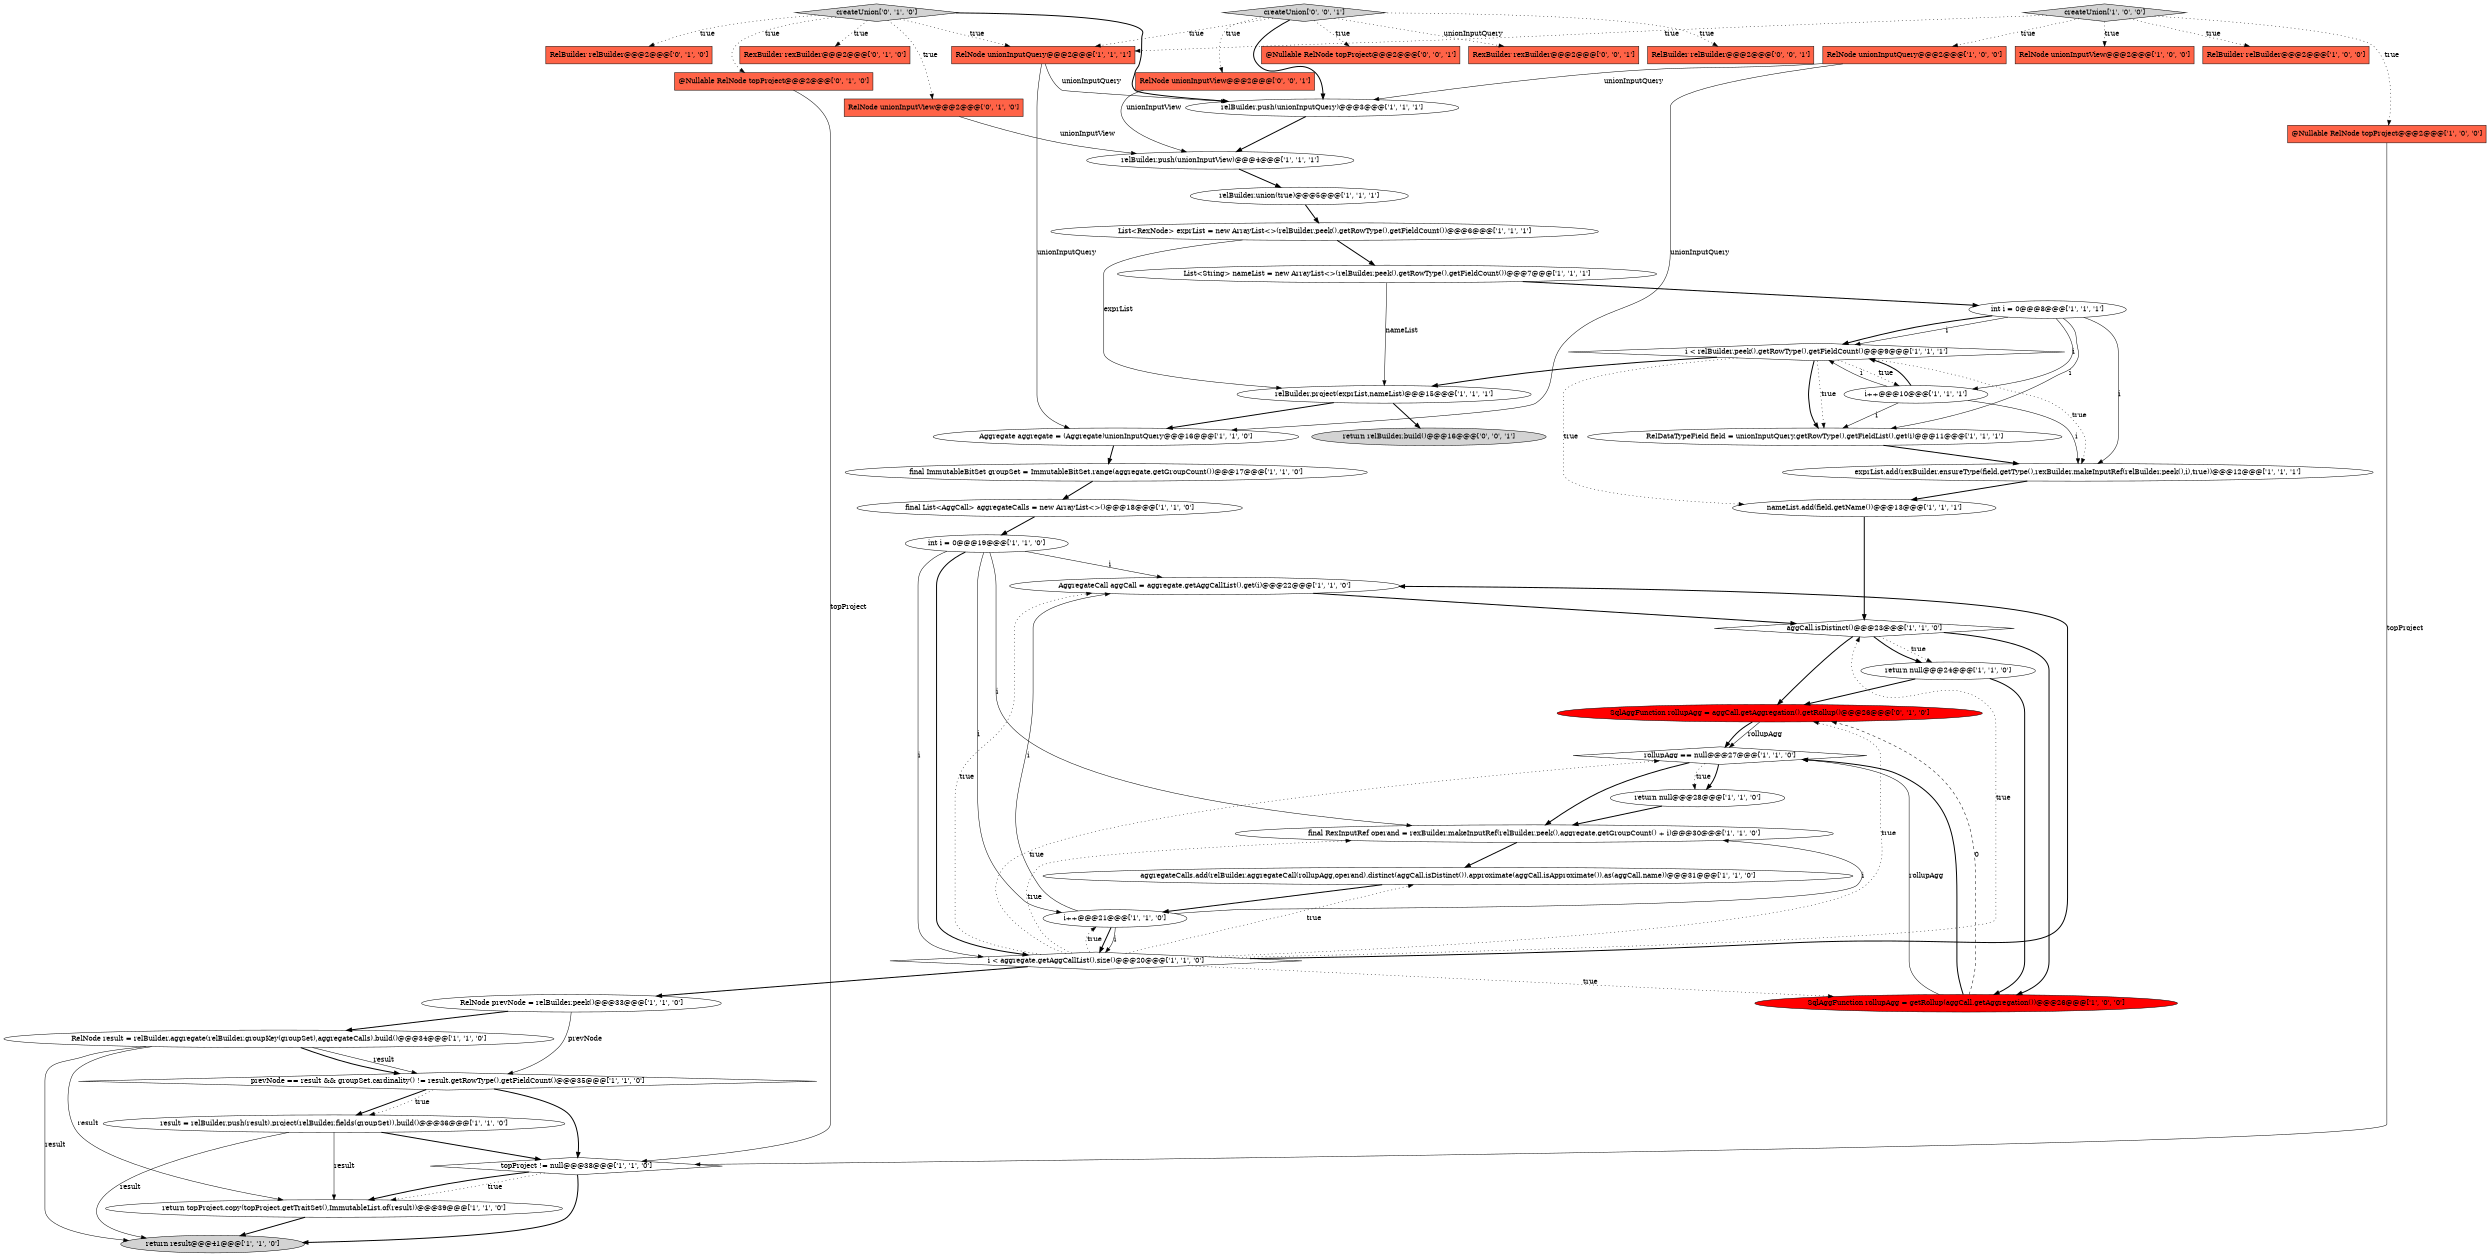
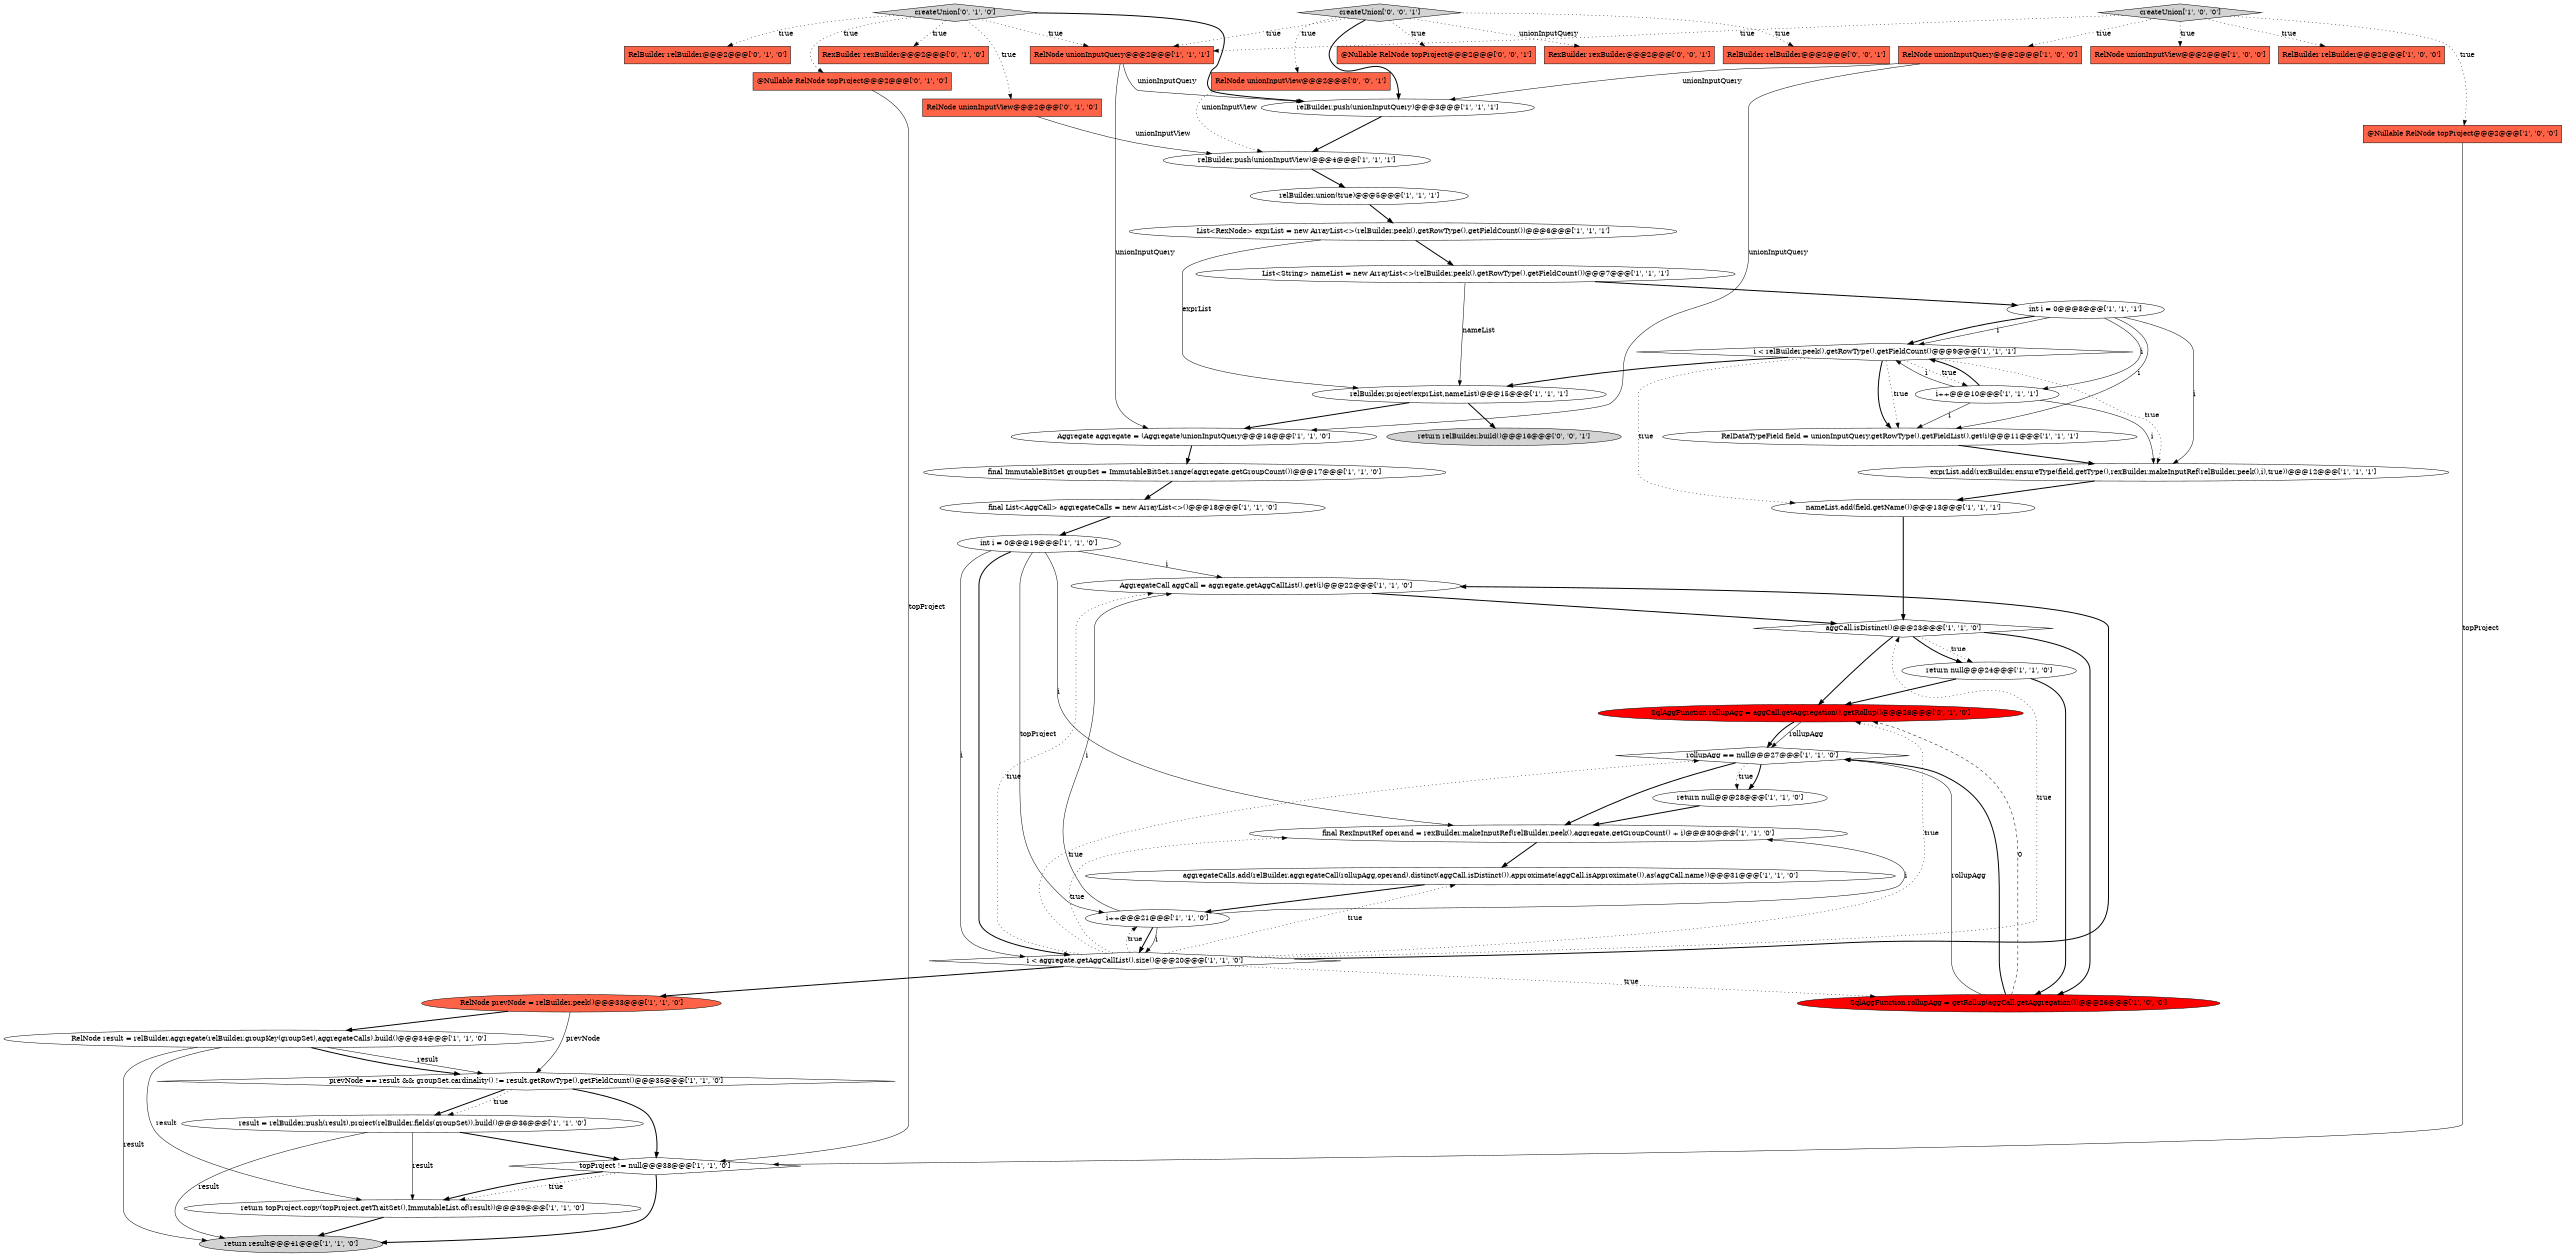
edge "RelNode unionInputView@@@2@@@['0', '0', '1']" -> "relBuilder.push(unionInputView)@@@4@@@['1', '1', '1']": style solid -> dotted
edge "int i = 0@@@19@@@['1', '1', '0']" -> "i++@@@21@@@['1', '1', '0']": label "i" -> "topProject"
node "RelNode prevNode = relBuilder.peek()@@@33@@@['1', '1', '0']": fillcolor white -> tomato
